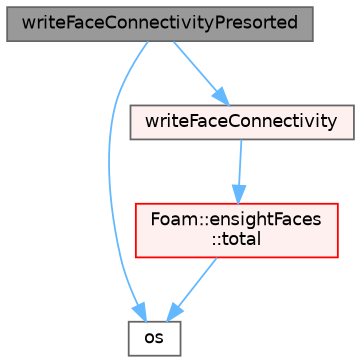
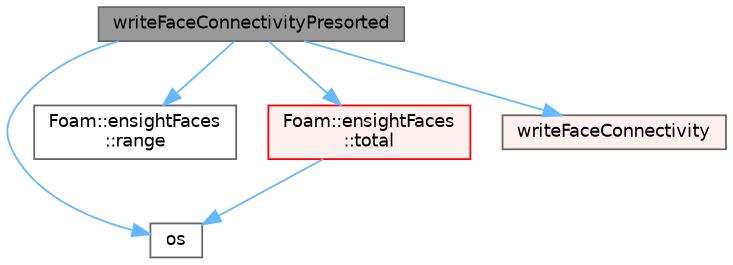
node "Foam::ensightFaces ::range": added
edge "writeFaceConnectivity" -> "Foam::ensightFaces ::total": now "writeFaceConnectivityPresorted" -> "Foam::ensightFaces ::total"
